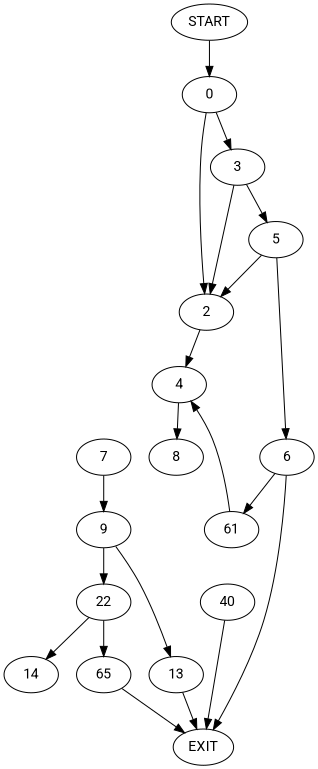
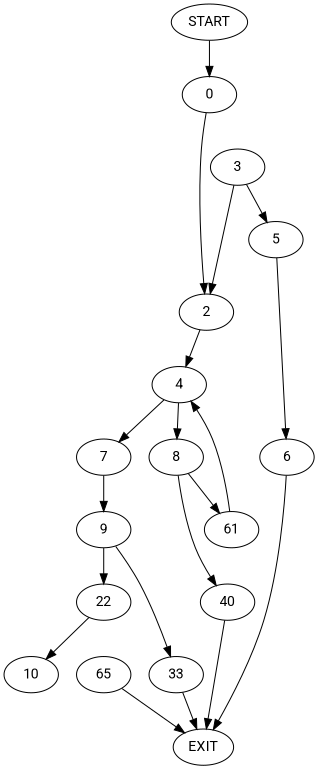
edge "0" -> "3": removed
edge "5" -> "2": removed
edge "4" -> "7": added
edge "6" -> "61": now "8" -> "61"
edge "8" -> "40": added
edge "22" -> "65": removed
node "14": label "14" -> "10"
node "13": label "13" -> "33"
